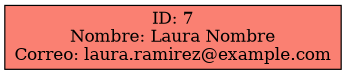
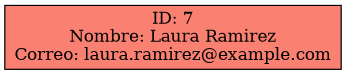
node "ID: 7": text "Nombre: Laura Nombre" -> "Nombre: Laura Ramirez"
